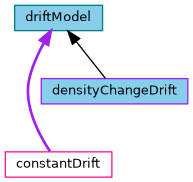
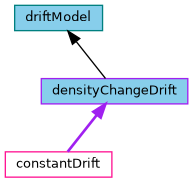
edge "constantDrift" -> "driftModel": now "constantDrift" -> "densityChangeDrift"
